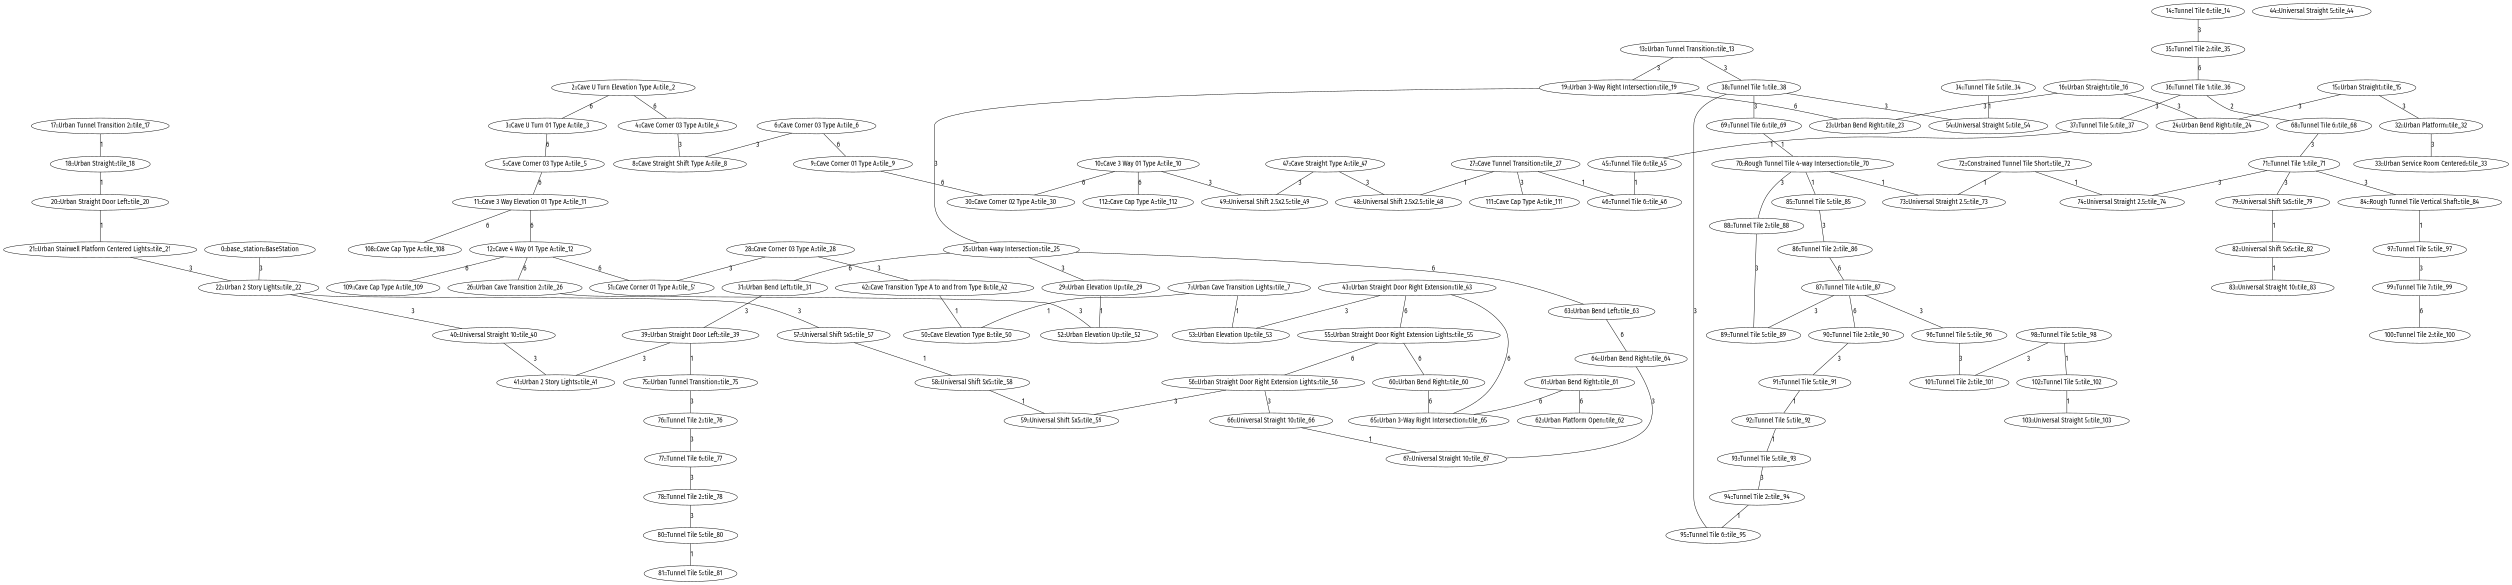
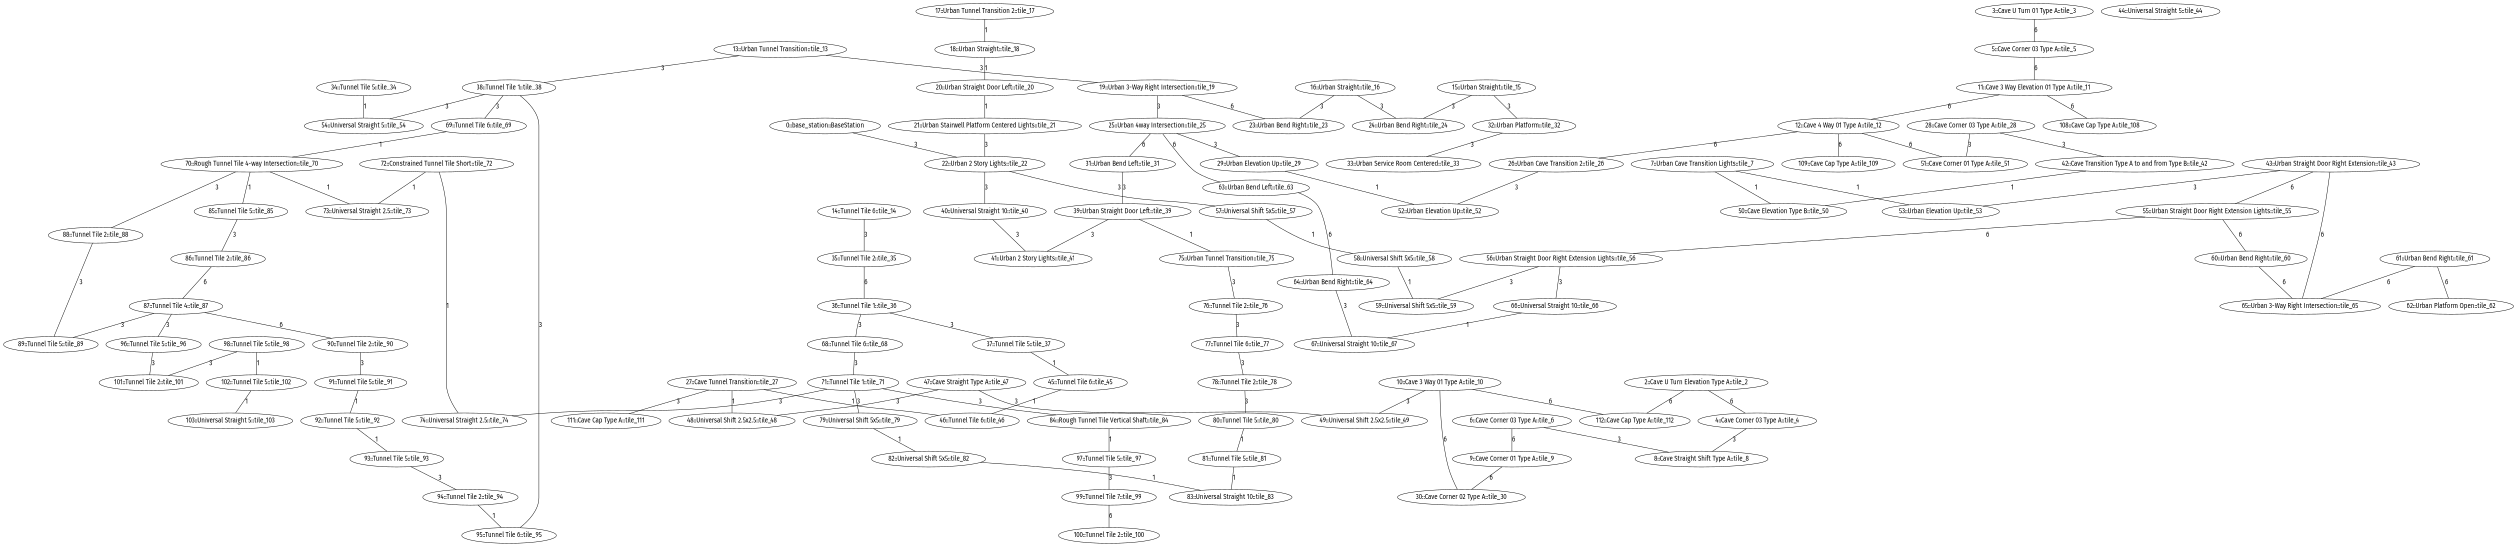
edge "2::Cave U Turn Elevation Type A::tile_2" -- "3::Cave U Turn 01 Type A::tile_3": now "2::Cave U Turn Elevation Type A::tile_2" -- "112::Cave Cap Type A::tile_112"
edge "36::Tunnel Tile 1::tile_36" -- "68::Tunnel Tile 6::tile_68": label "2" -> "3"
edge "81::Tunnel Tile 5::tile_81" -- "83::Universal Straight 10::tile_83": added, label "1"
